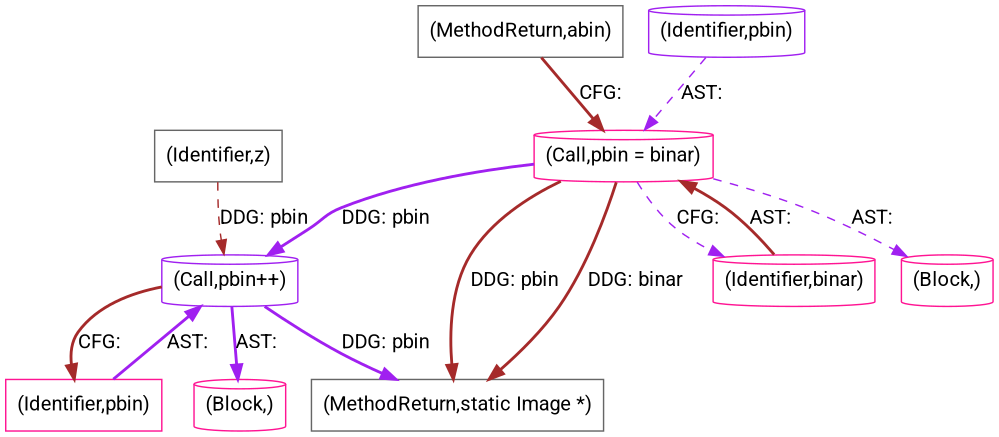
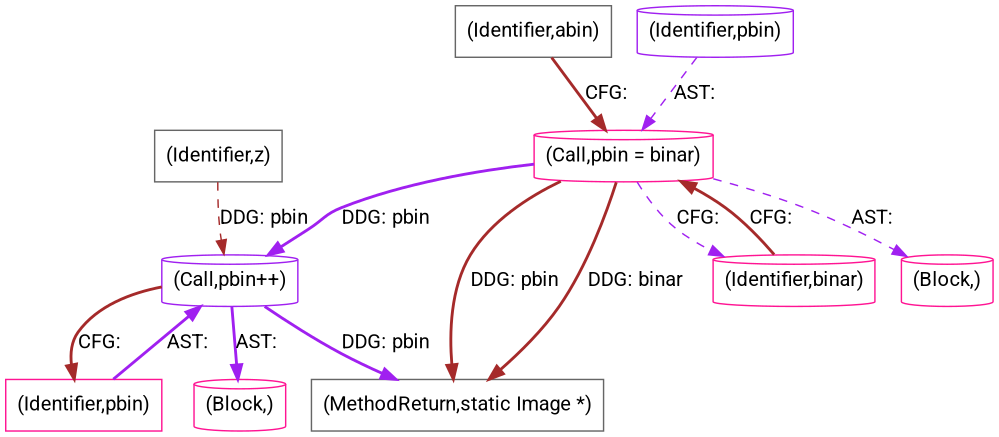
node "(MethodReturn,abin)": label "(MethodReturn,abin)" -> "(Identifier,abin)"
edge "(Identifier,binar)" -> "(Call,pbin = binar)": label "AST: " -> "CFG: "
